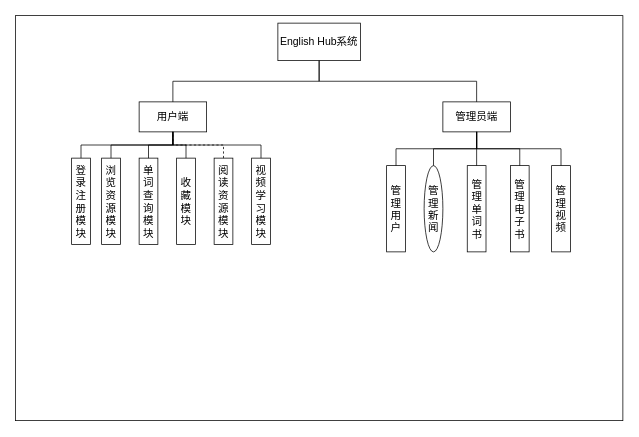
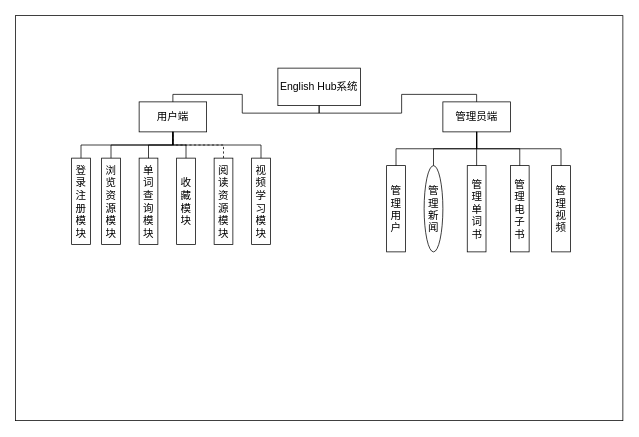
node "English Hub系统": moved (319, 42) -> (319, 87)
